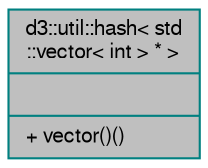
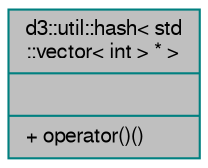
node "d3::util::hash< std": text "+ vector()()" -> "+ operator()()"
